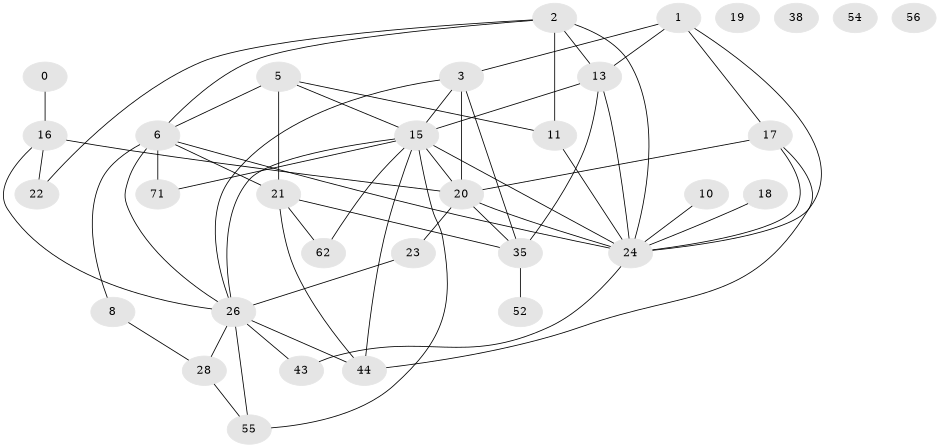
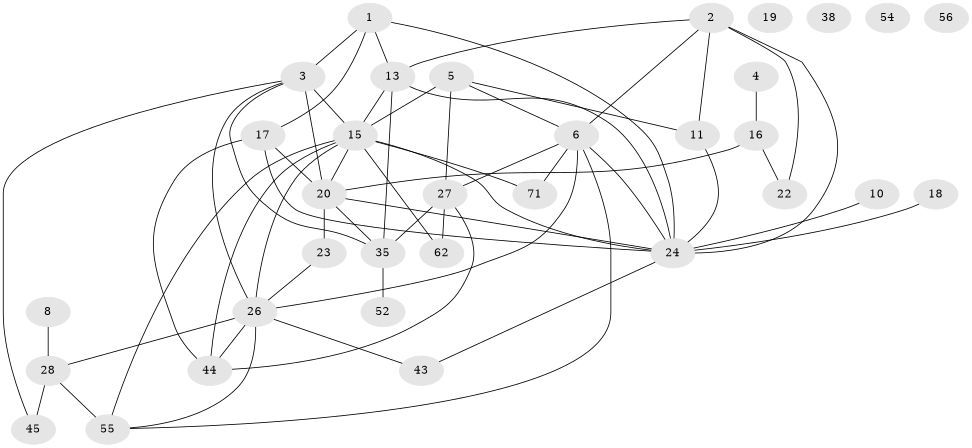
node "0": label "0" -> "4"
node "21": label "21" -> "27"
edge "6" -- "8": now "6" -- "55"
edge "16" -- "26": removed
node "45": added
